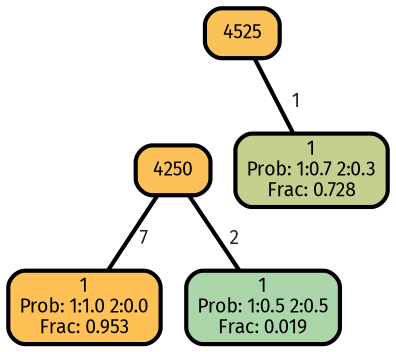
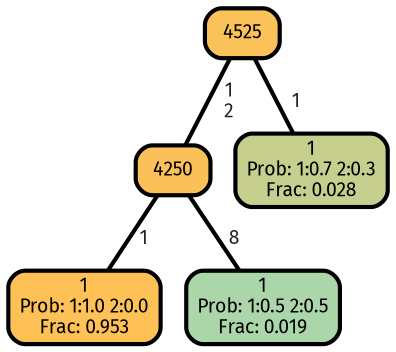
edge "4525" -- "4250": added, label "1 2"
node "1 Prob: 1:0.7 2:0.3 Frac: 0.728": label "1 Prob: 1:0.7 2:0.3 Frac: 0.728" -> "1 Prob: 1:0.7 2:0.3 Frac: 0.028"
edge "4250" -- "1 Prob: 1:1.0 2:0.0 Frac: 0.953": label " 7" -> " 1"
edge "4250" -- "1 Prob: 1:0.5 2:0.5 Frac: 0.019": label " 2" -> " 8"
